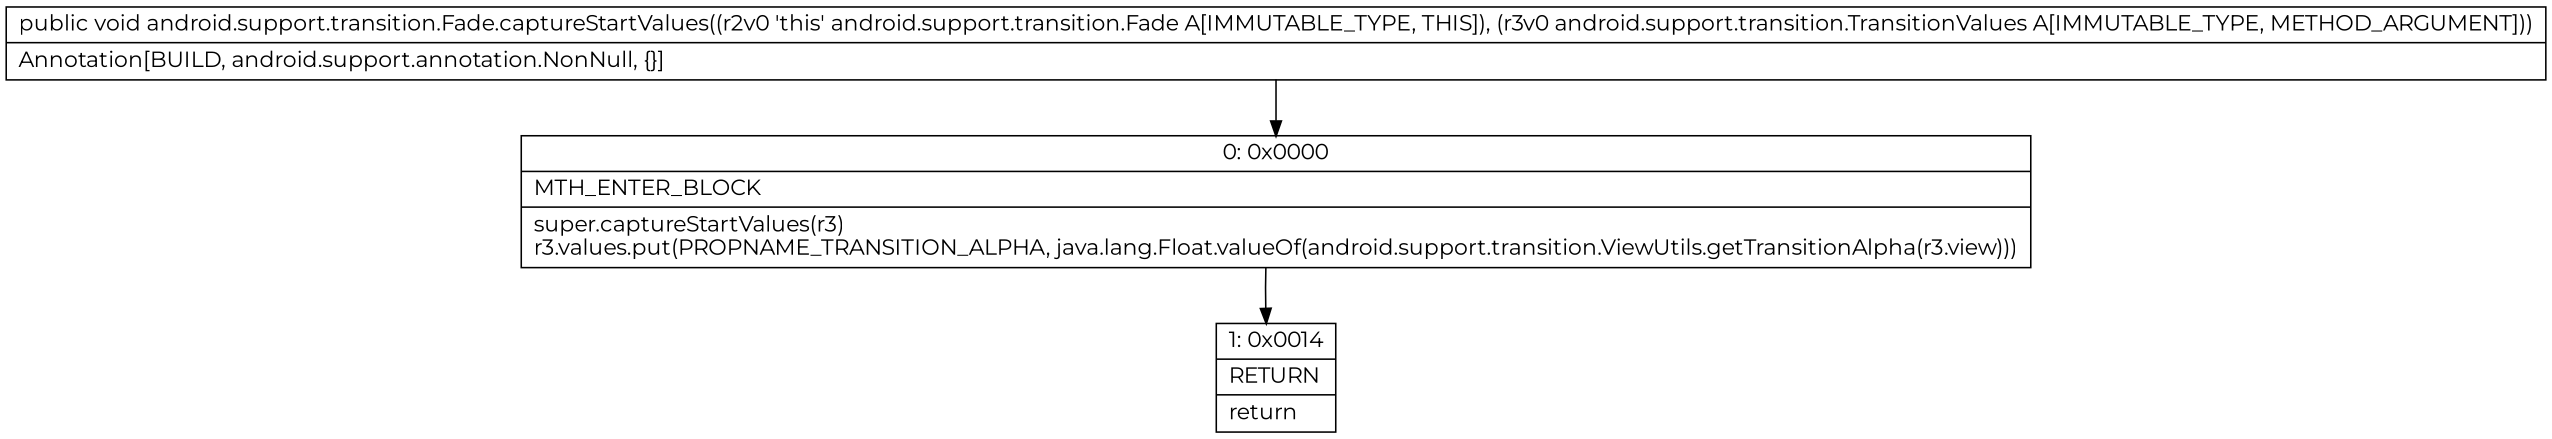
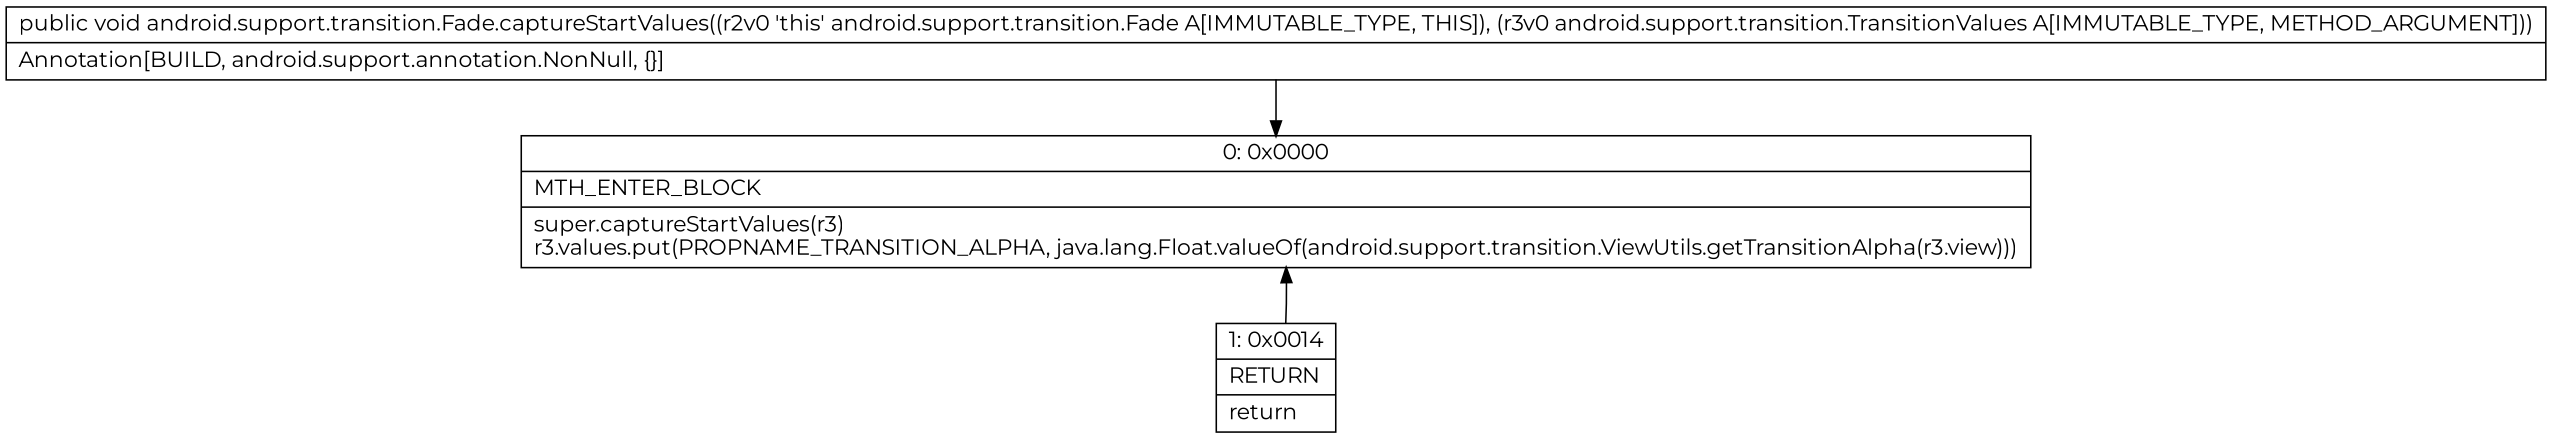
edge "0: 0x0000" -> "1: 0x0014": reversed
